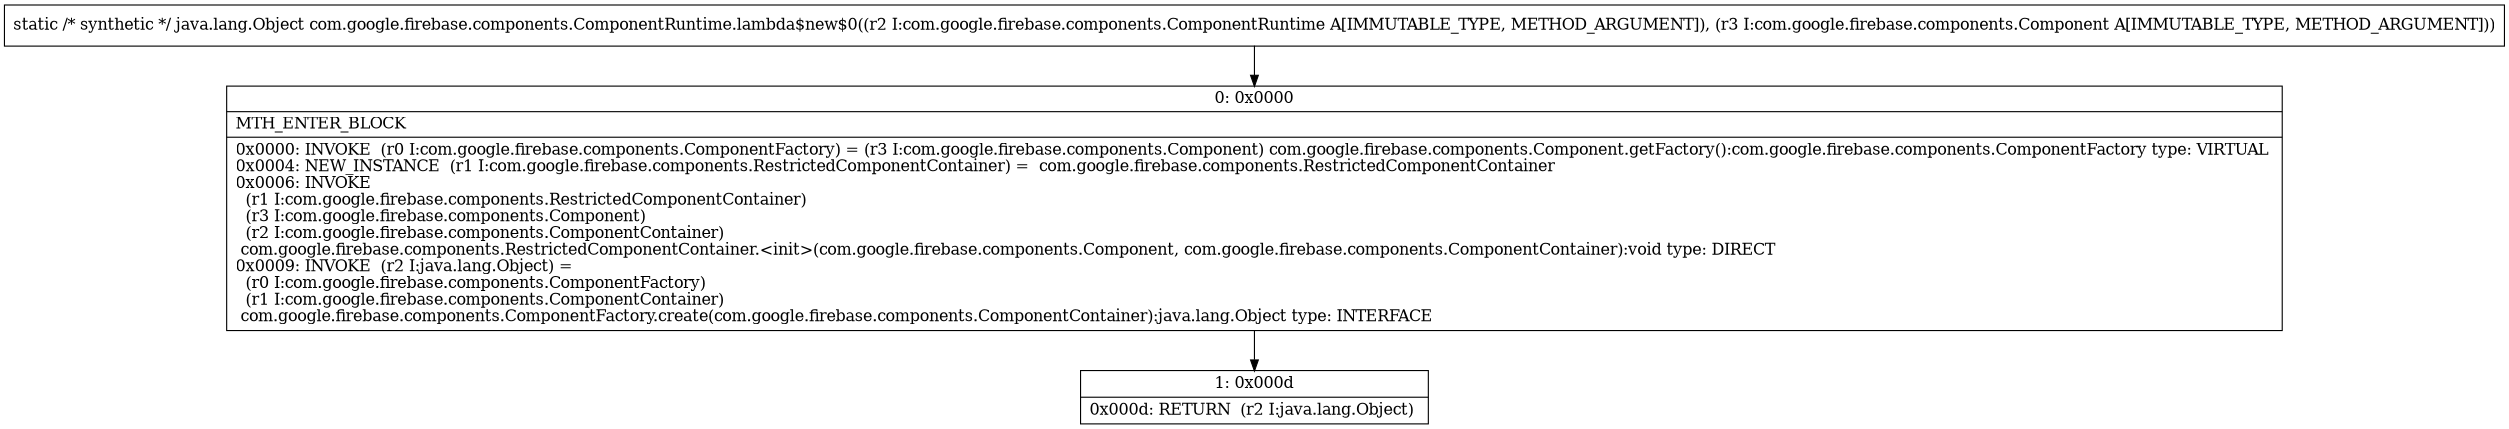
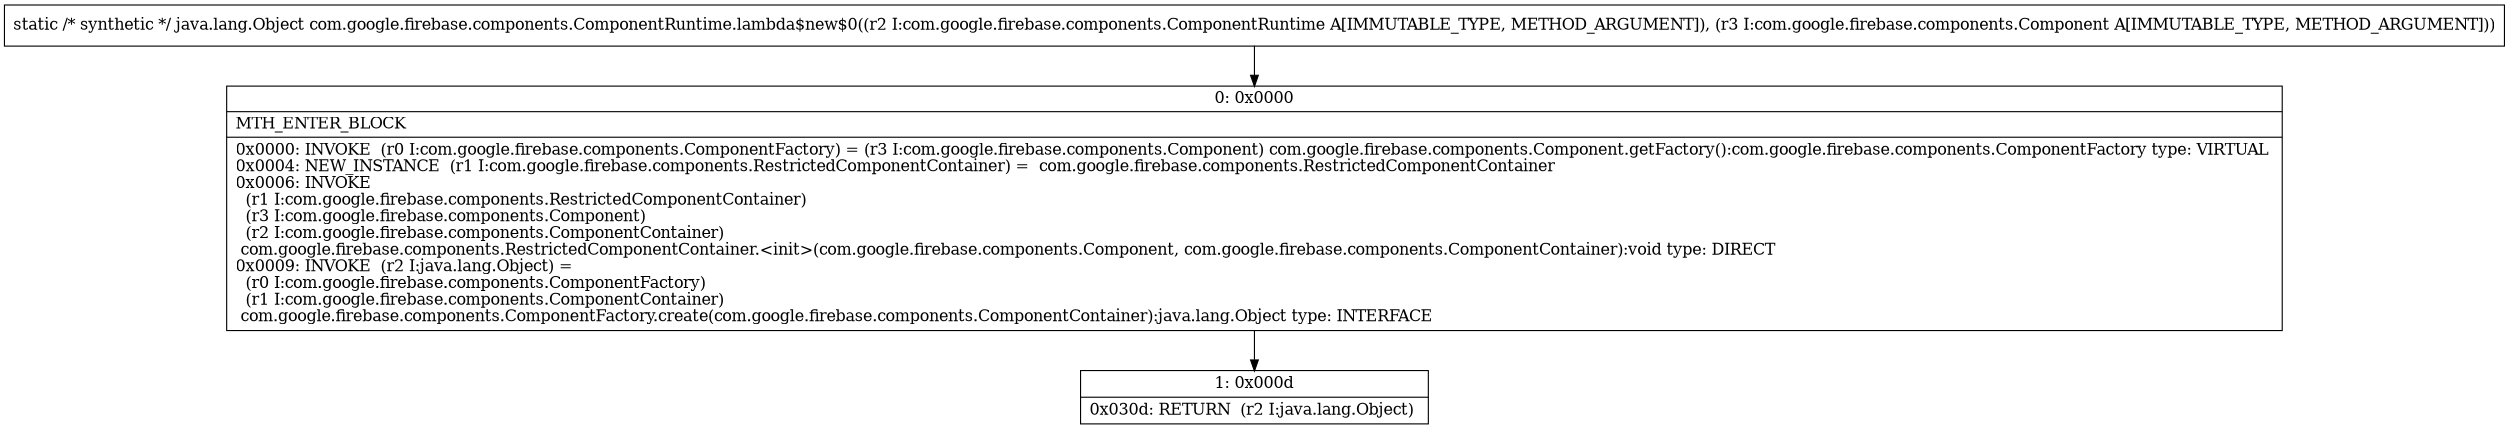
node "1: 0x000d": text "0x000d: RETURN  (r2 I:java.lang.Object)" -> "0x030d: RETURN  (r2 I:java.lang.Object)"
